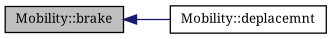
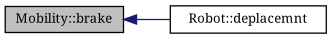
node "Mobility::deplacemnt": label "Mobility::deplacemnt" -> "Robot::deplacemnt"
